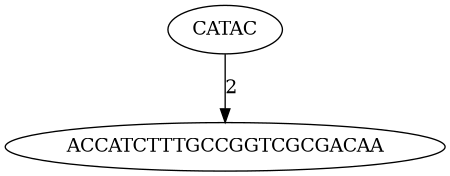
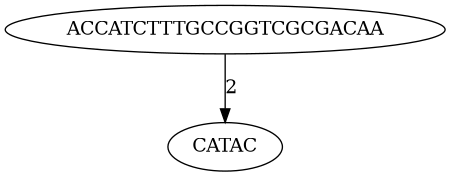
edge "CATAC" -> "ACCATCTTTGCCGGTCGCGACAA": reversed
